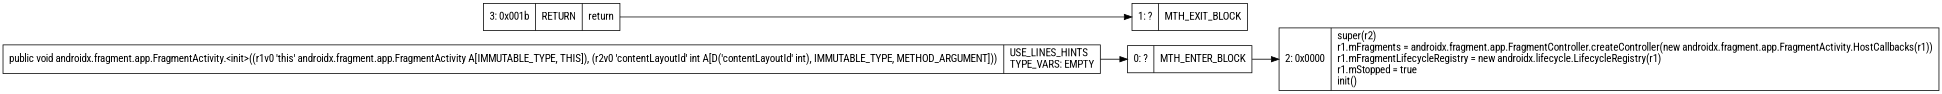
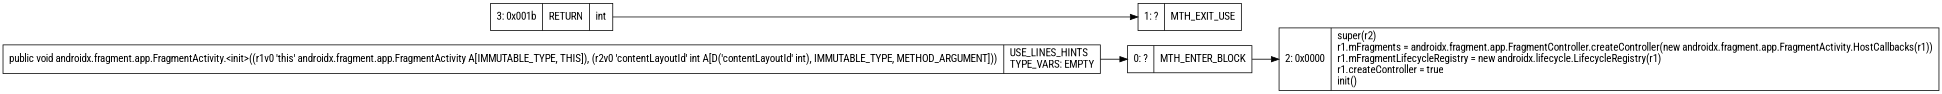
node "3: 0x001b": text "return" -> "int"
node "1: ?": text "MTH_EXIT_BLOCK" -> "MTH_EXIT_USE"
node "2: 0x0000": text "r1.mStopped = true" -> "r1.createController = true"
